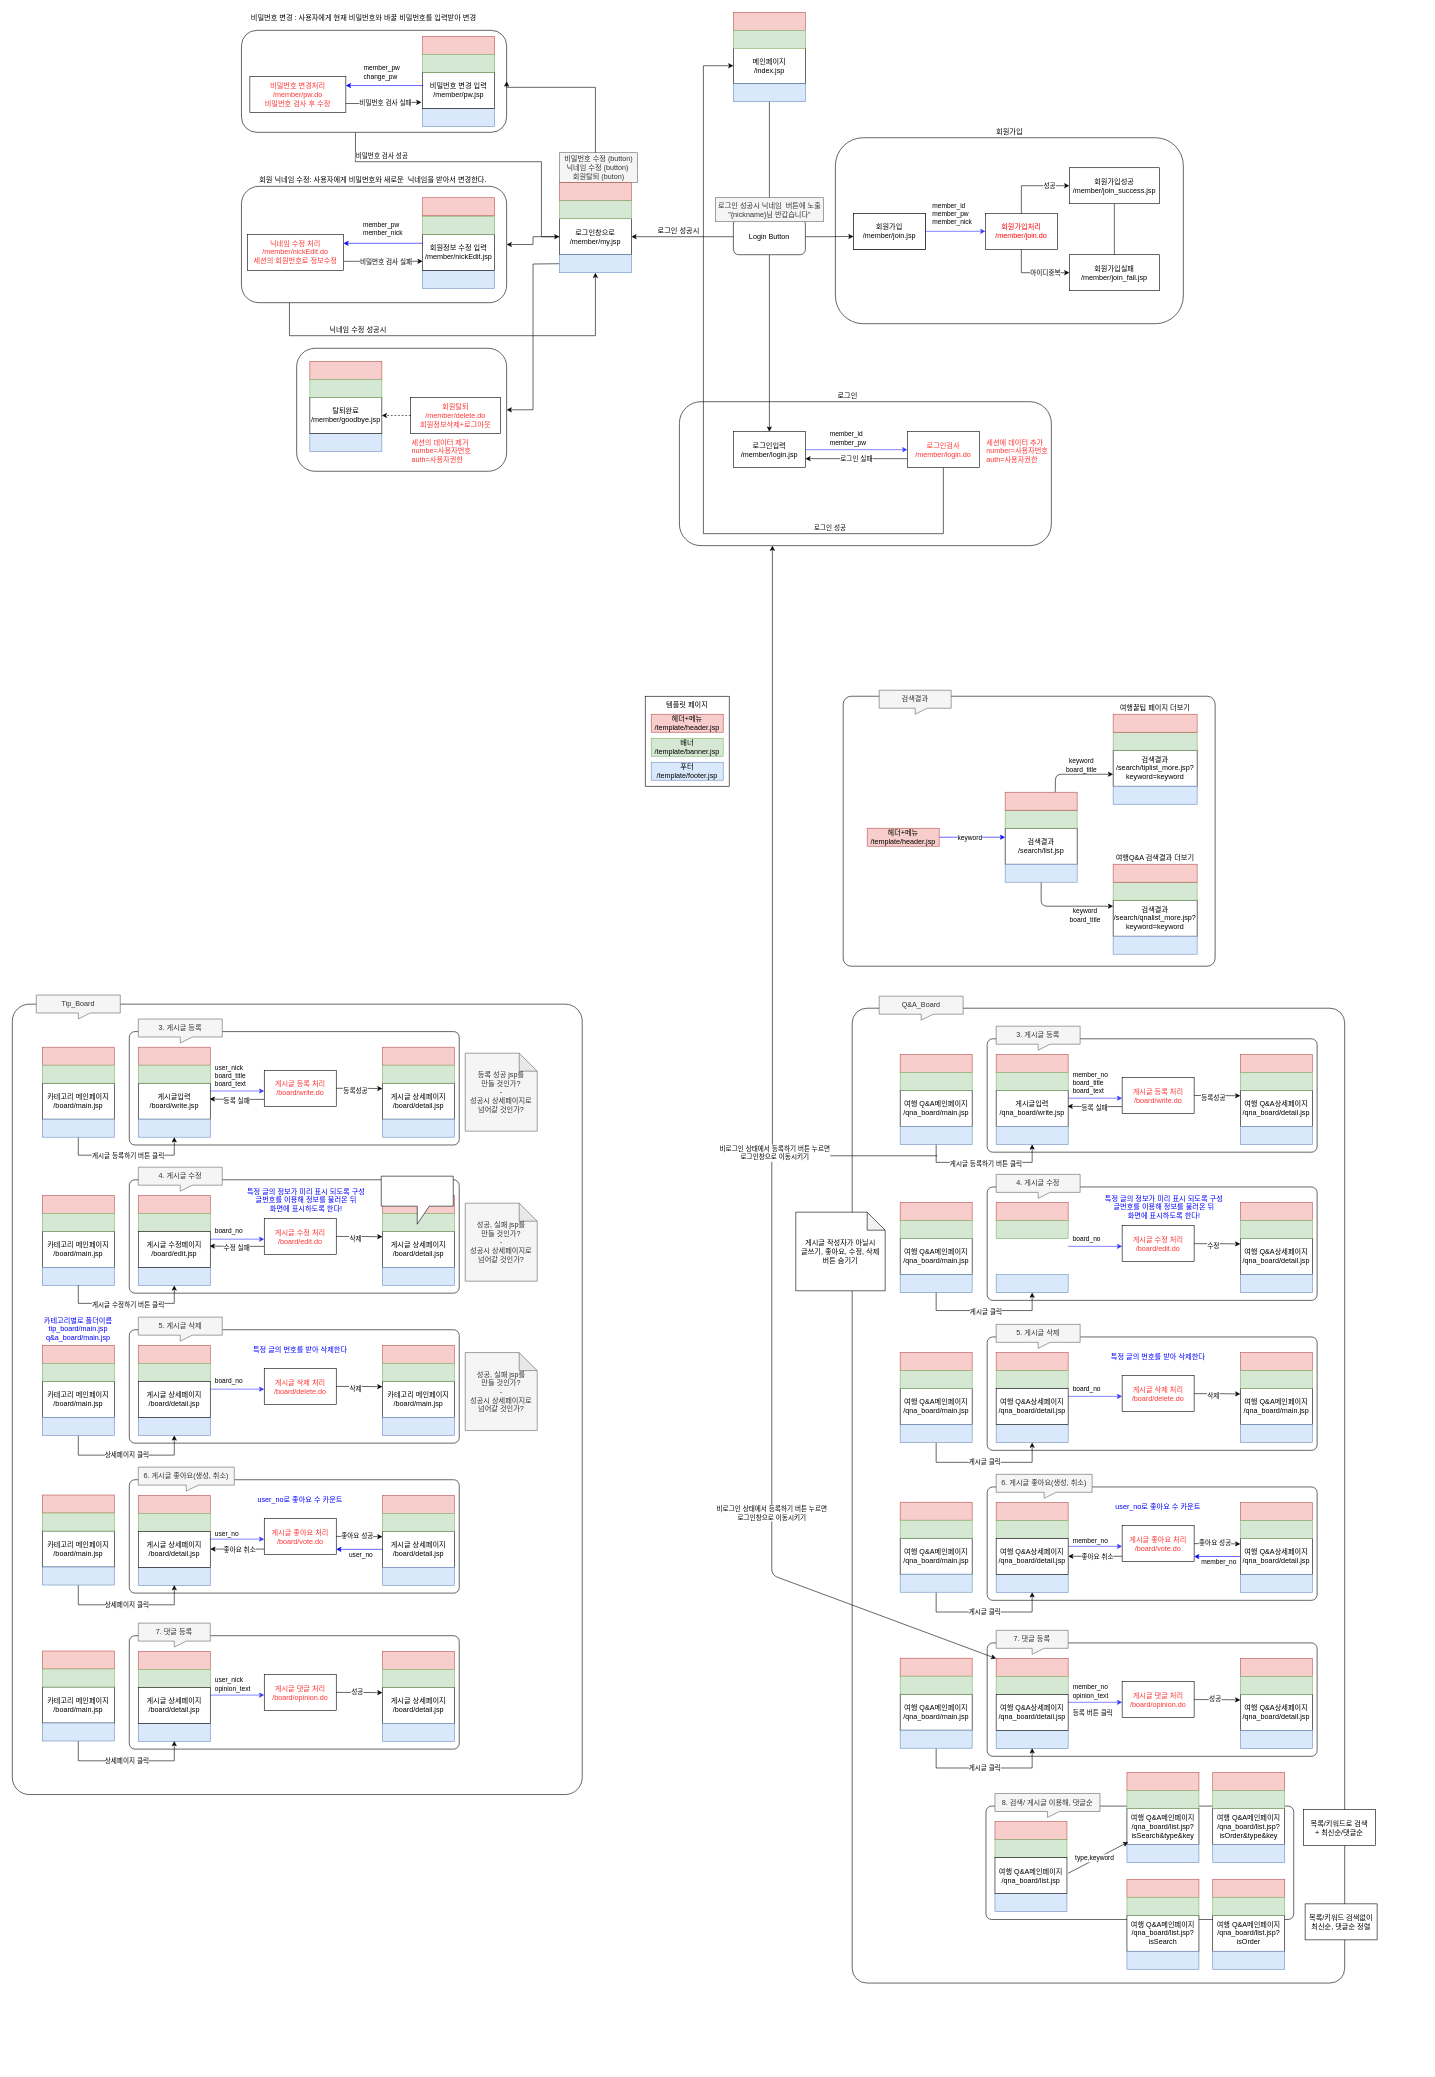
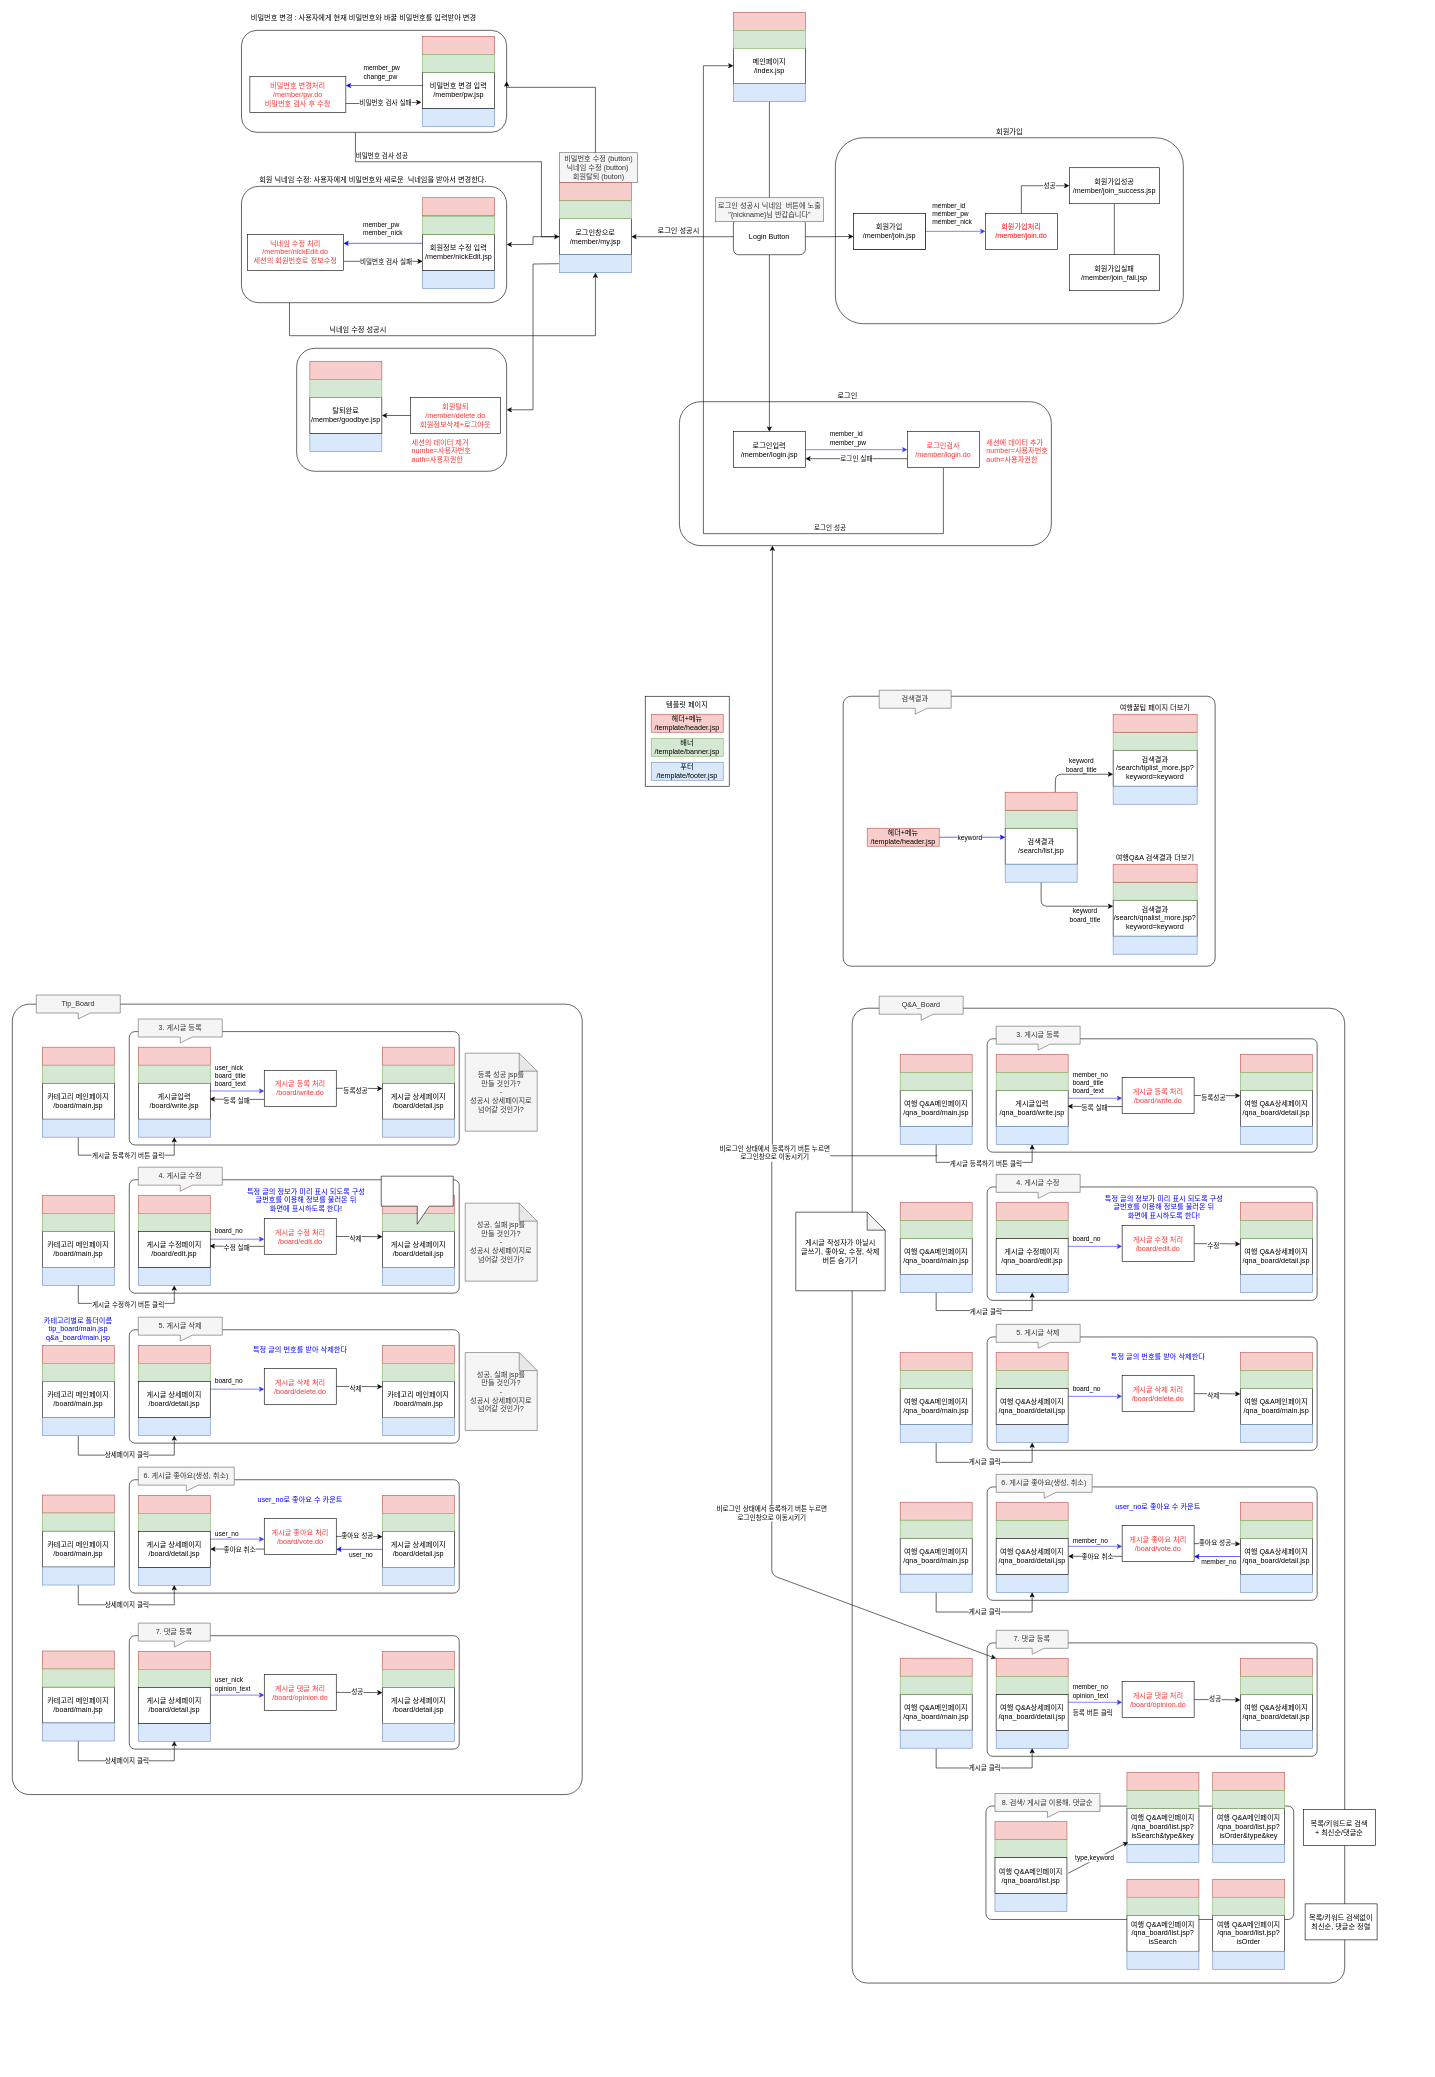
edge "회원가입처리 /member/join.do" -> "회원가입실패 /member/join_fail.jsp": removed, label "아이디중복"
edge "회원탈퇴 /member/delete.do 회원정보삭제+로그아웃" -> "탈퇴완료 /member/goodbye.jsp": style dashed -> solid
node "게시글 수정페이지 /qna_board/edit.jsp": added
